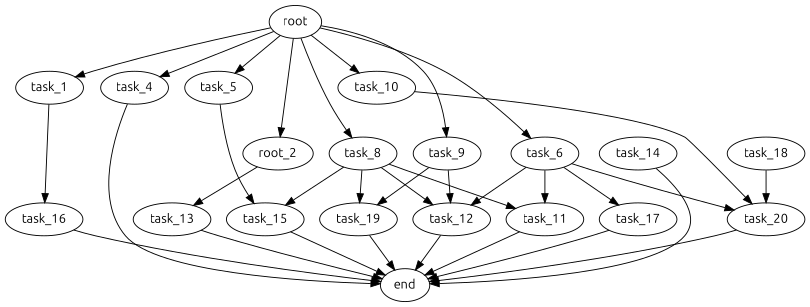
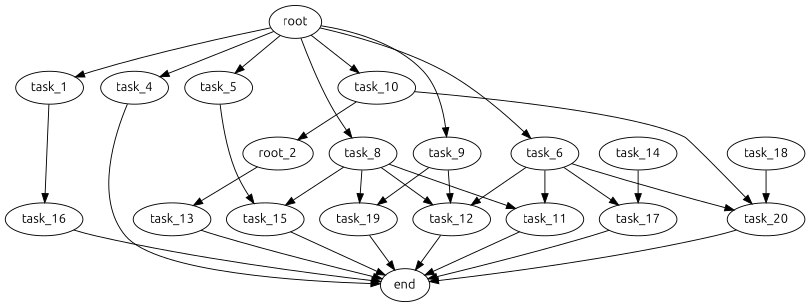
edge "root" -> "root_2": now "task_10" -> "root_2"
edge "task_14" -> "end": now "task_14" -> "task_17"
